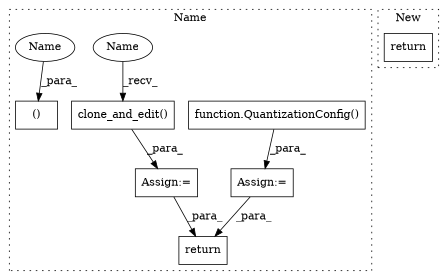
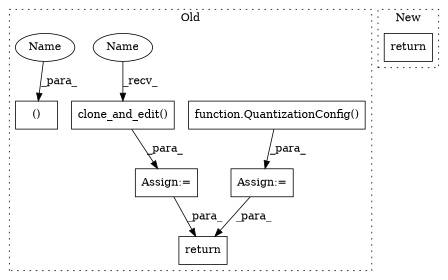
cluster "Name": label "Name" -> "Old"
